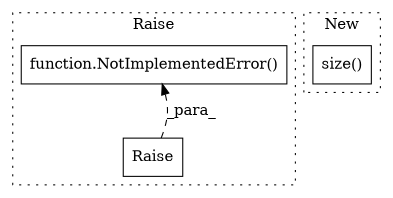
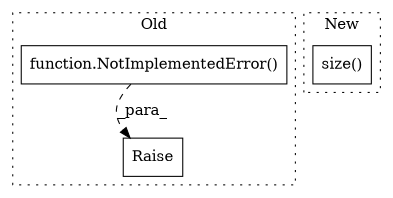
cluster "Raise": label "Raise" -> "Old"
edge "Raise" -> "function.NotImplementedError()": reversed
